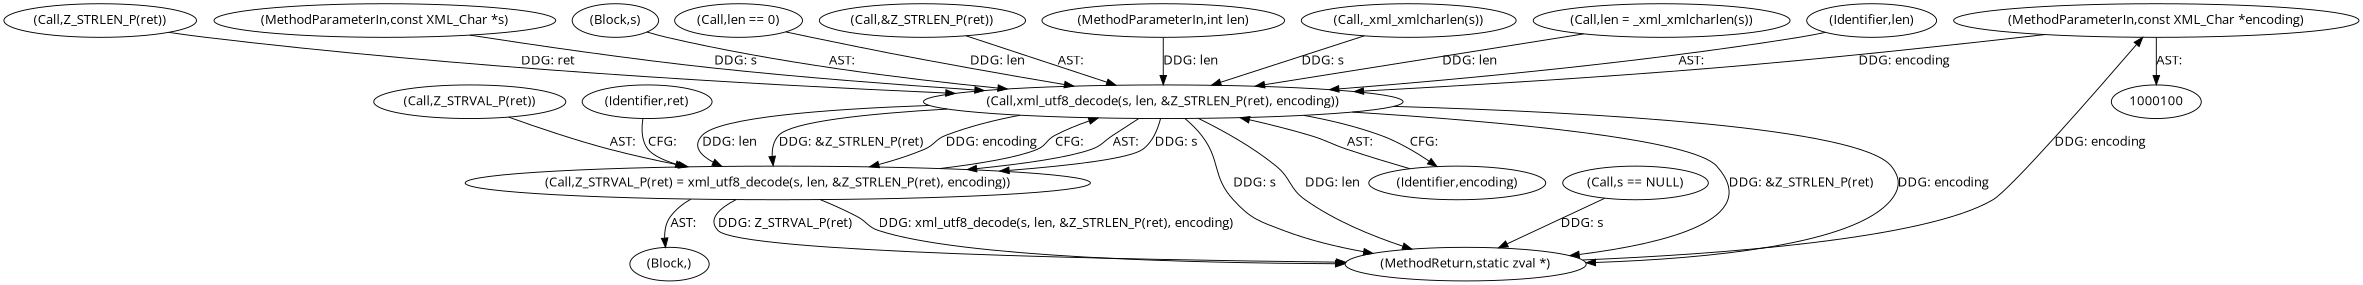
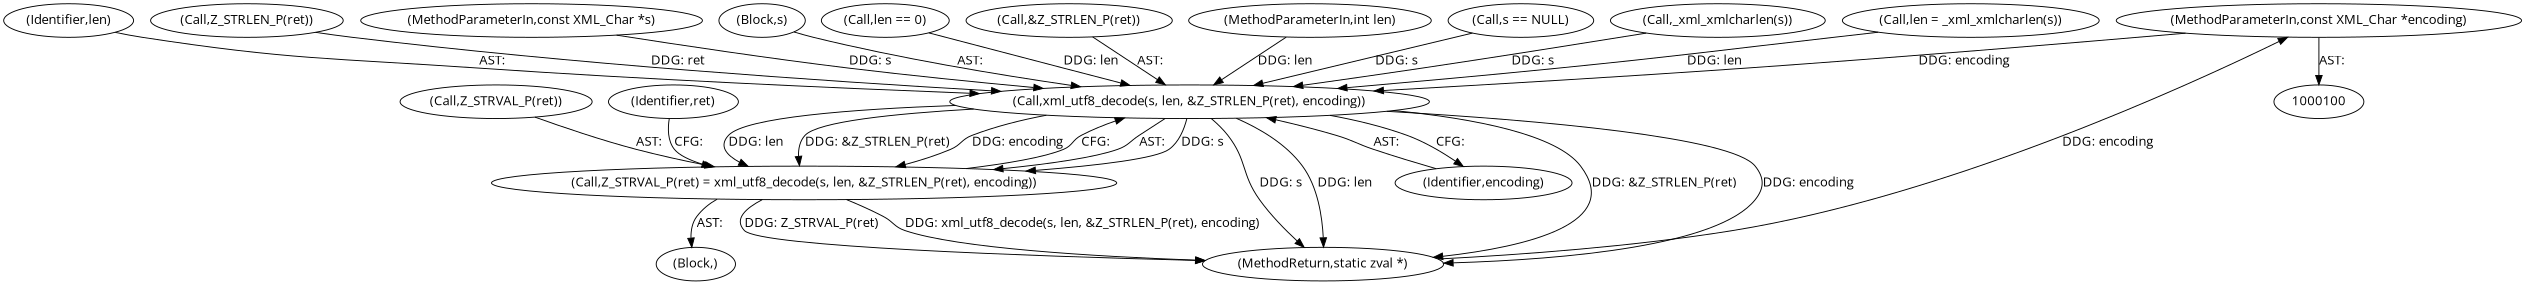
edge "(Call,s == NULL)" -> "(MethodReturn,static zval *)": now "(Call,s == NULL)" -> "(Call,xml_utf8_decode(s, len, &Z_STRLEN_P(ret), encoding))"
